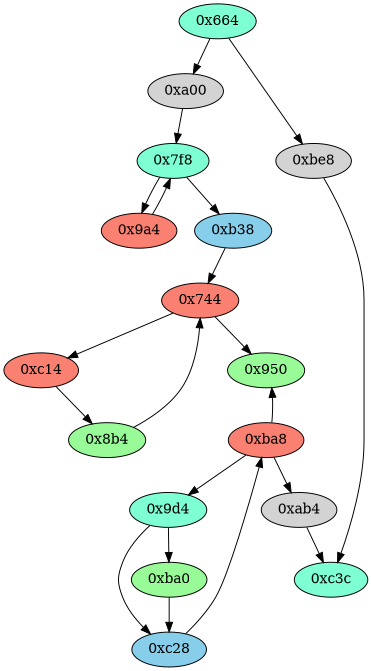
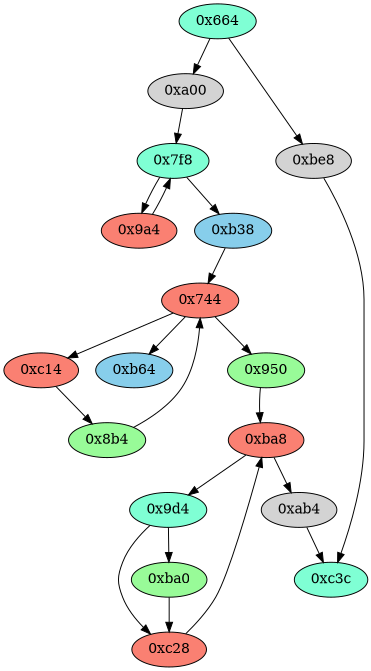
node "0xb64": added
edge "0xba8" -> "0x950": reversed
node "0xc28": fillcolor skyblue -> salmon
